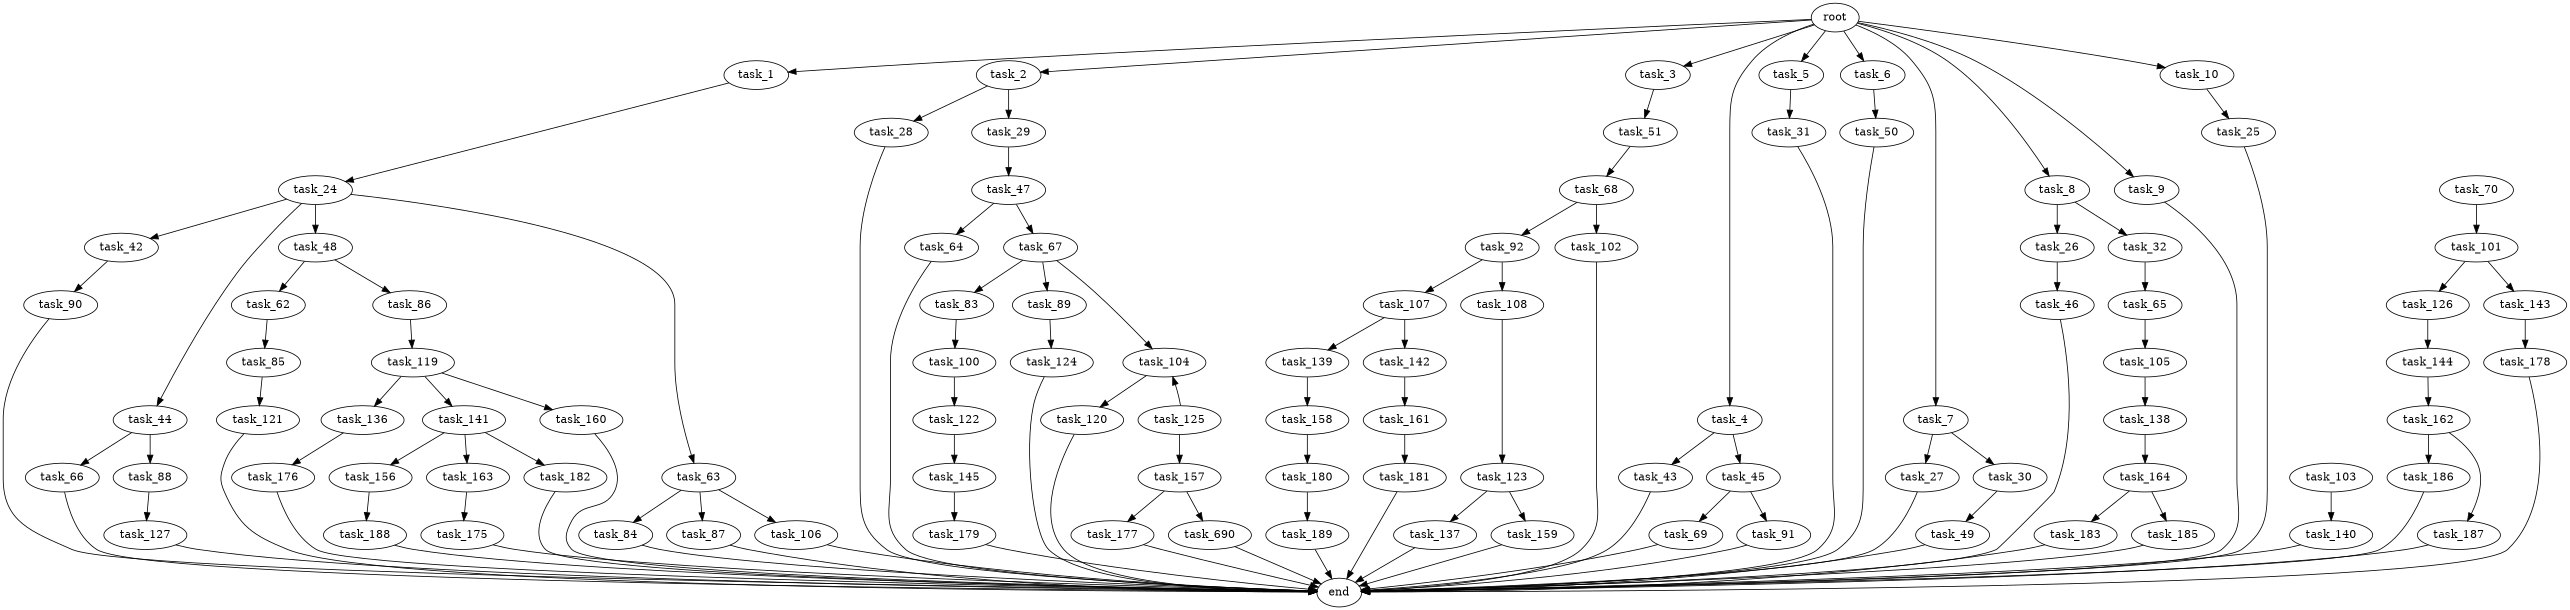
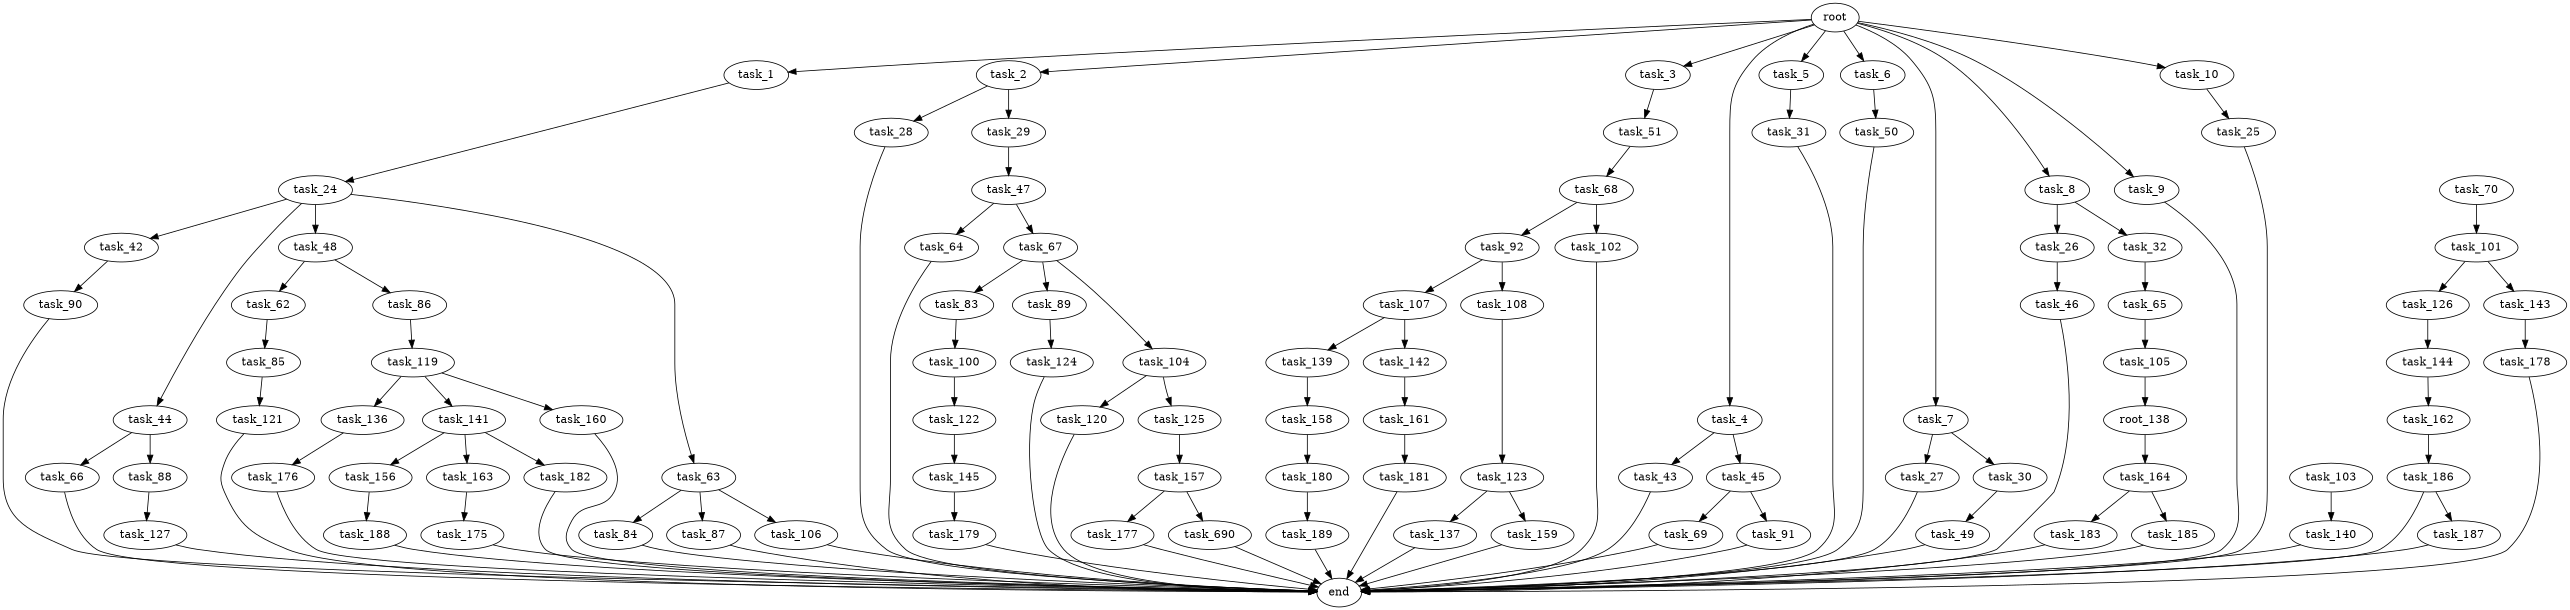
edge "task_125" -> "task_104": reversed
node "task_138": label "task_138" -> "root_138"
edge "task_162" -> "task_187": now "task_186" -> "task_187"
